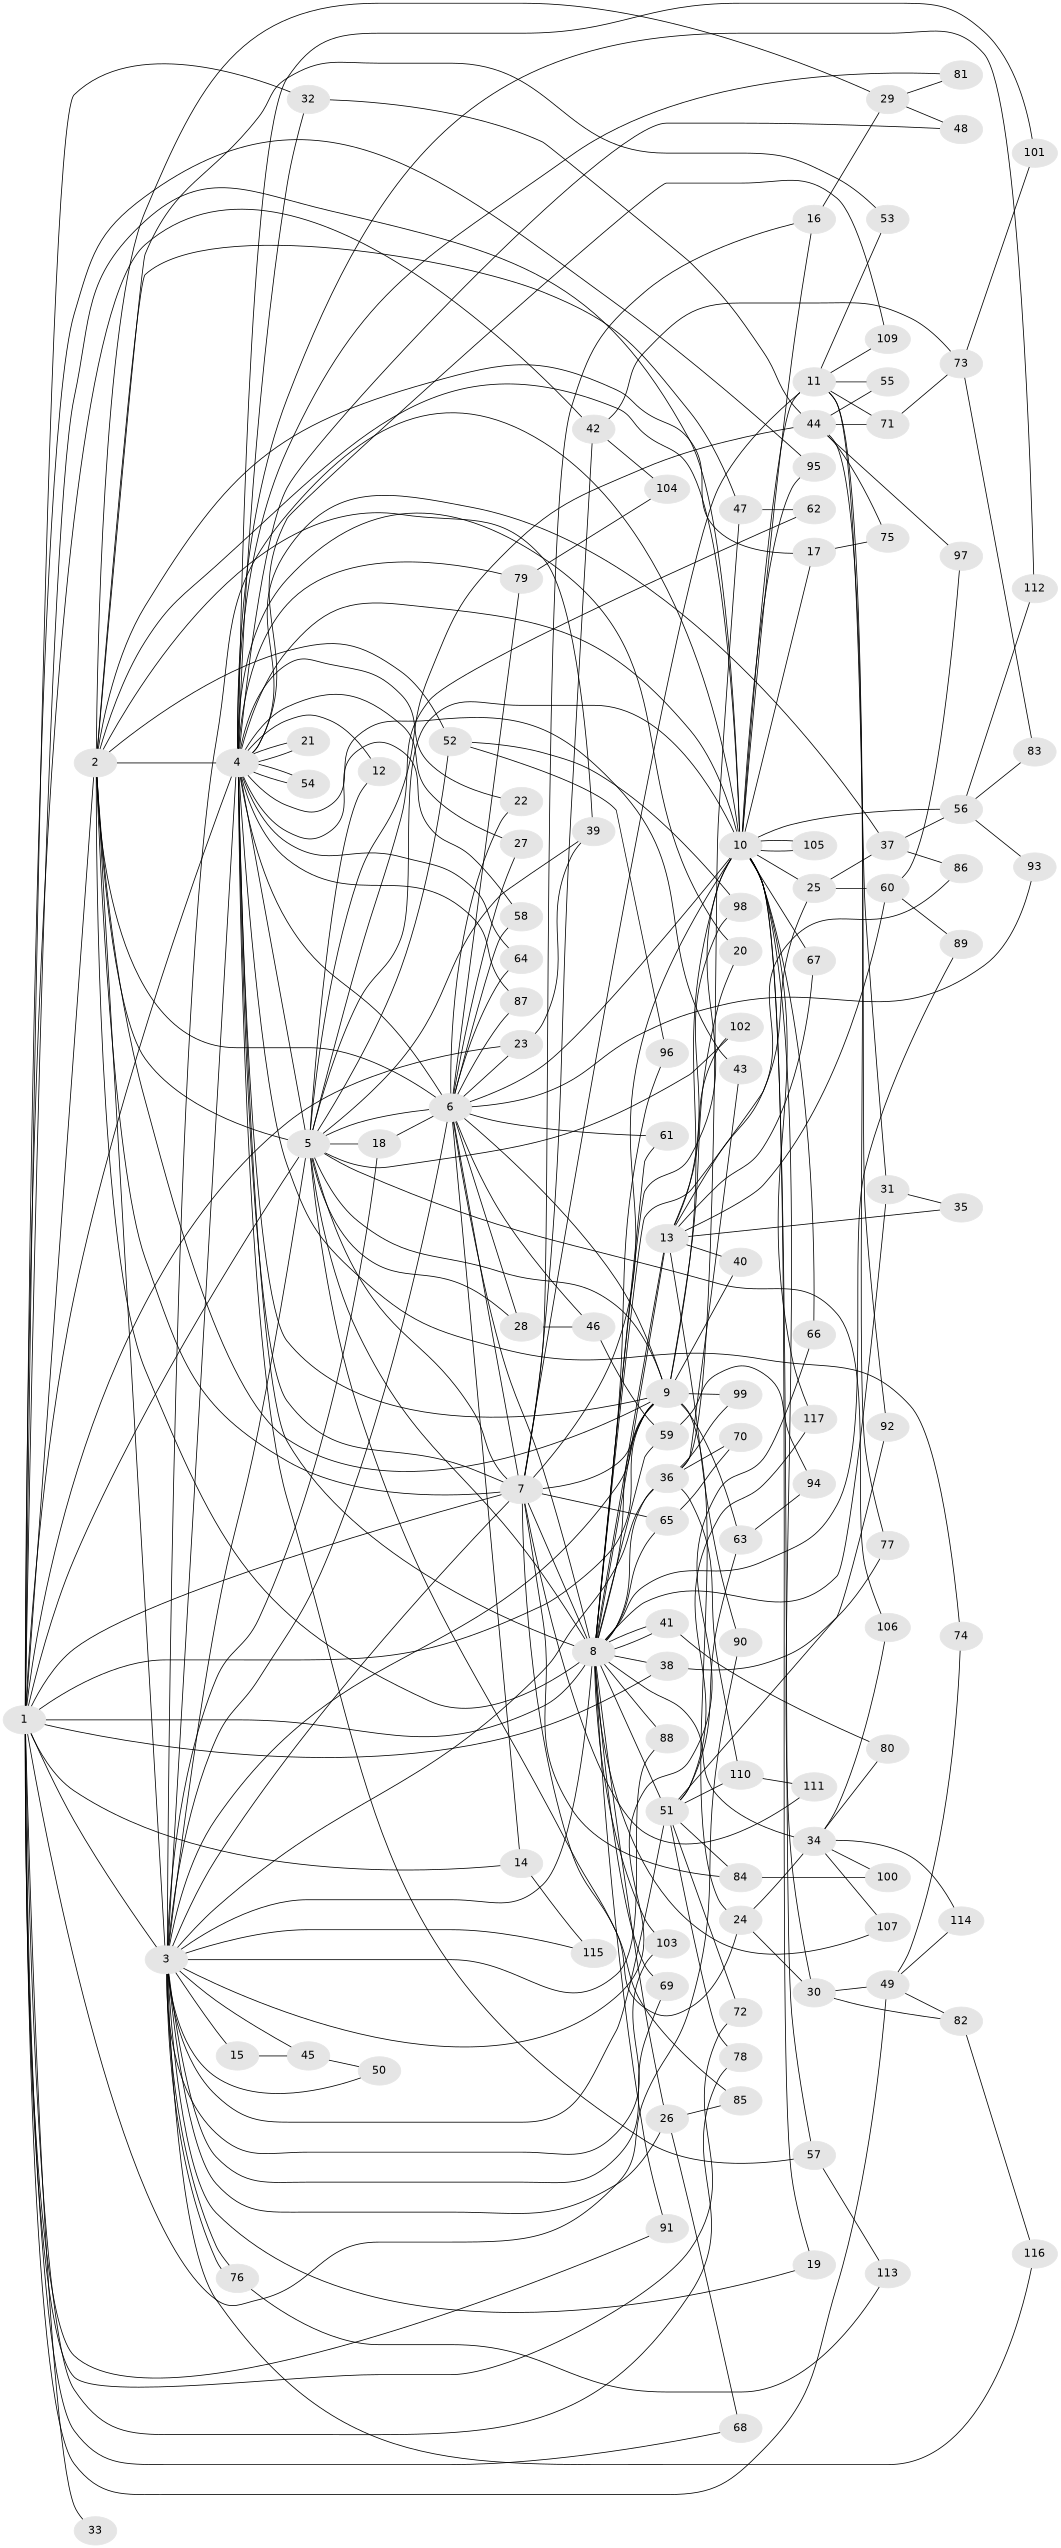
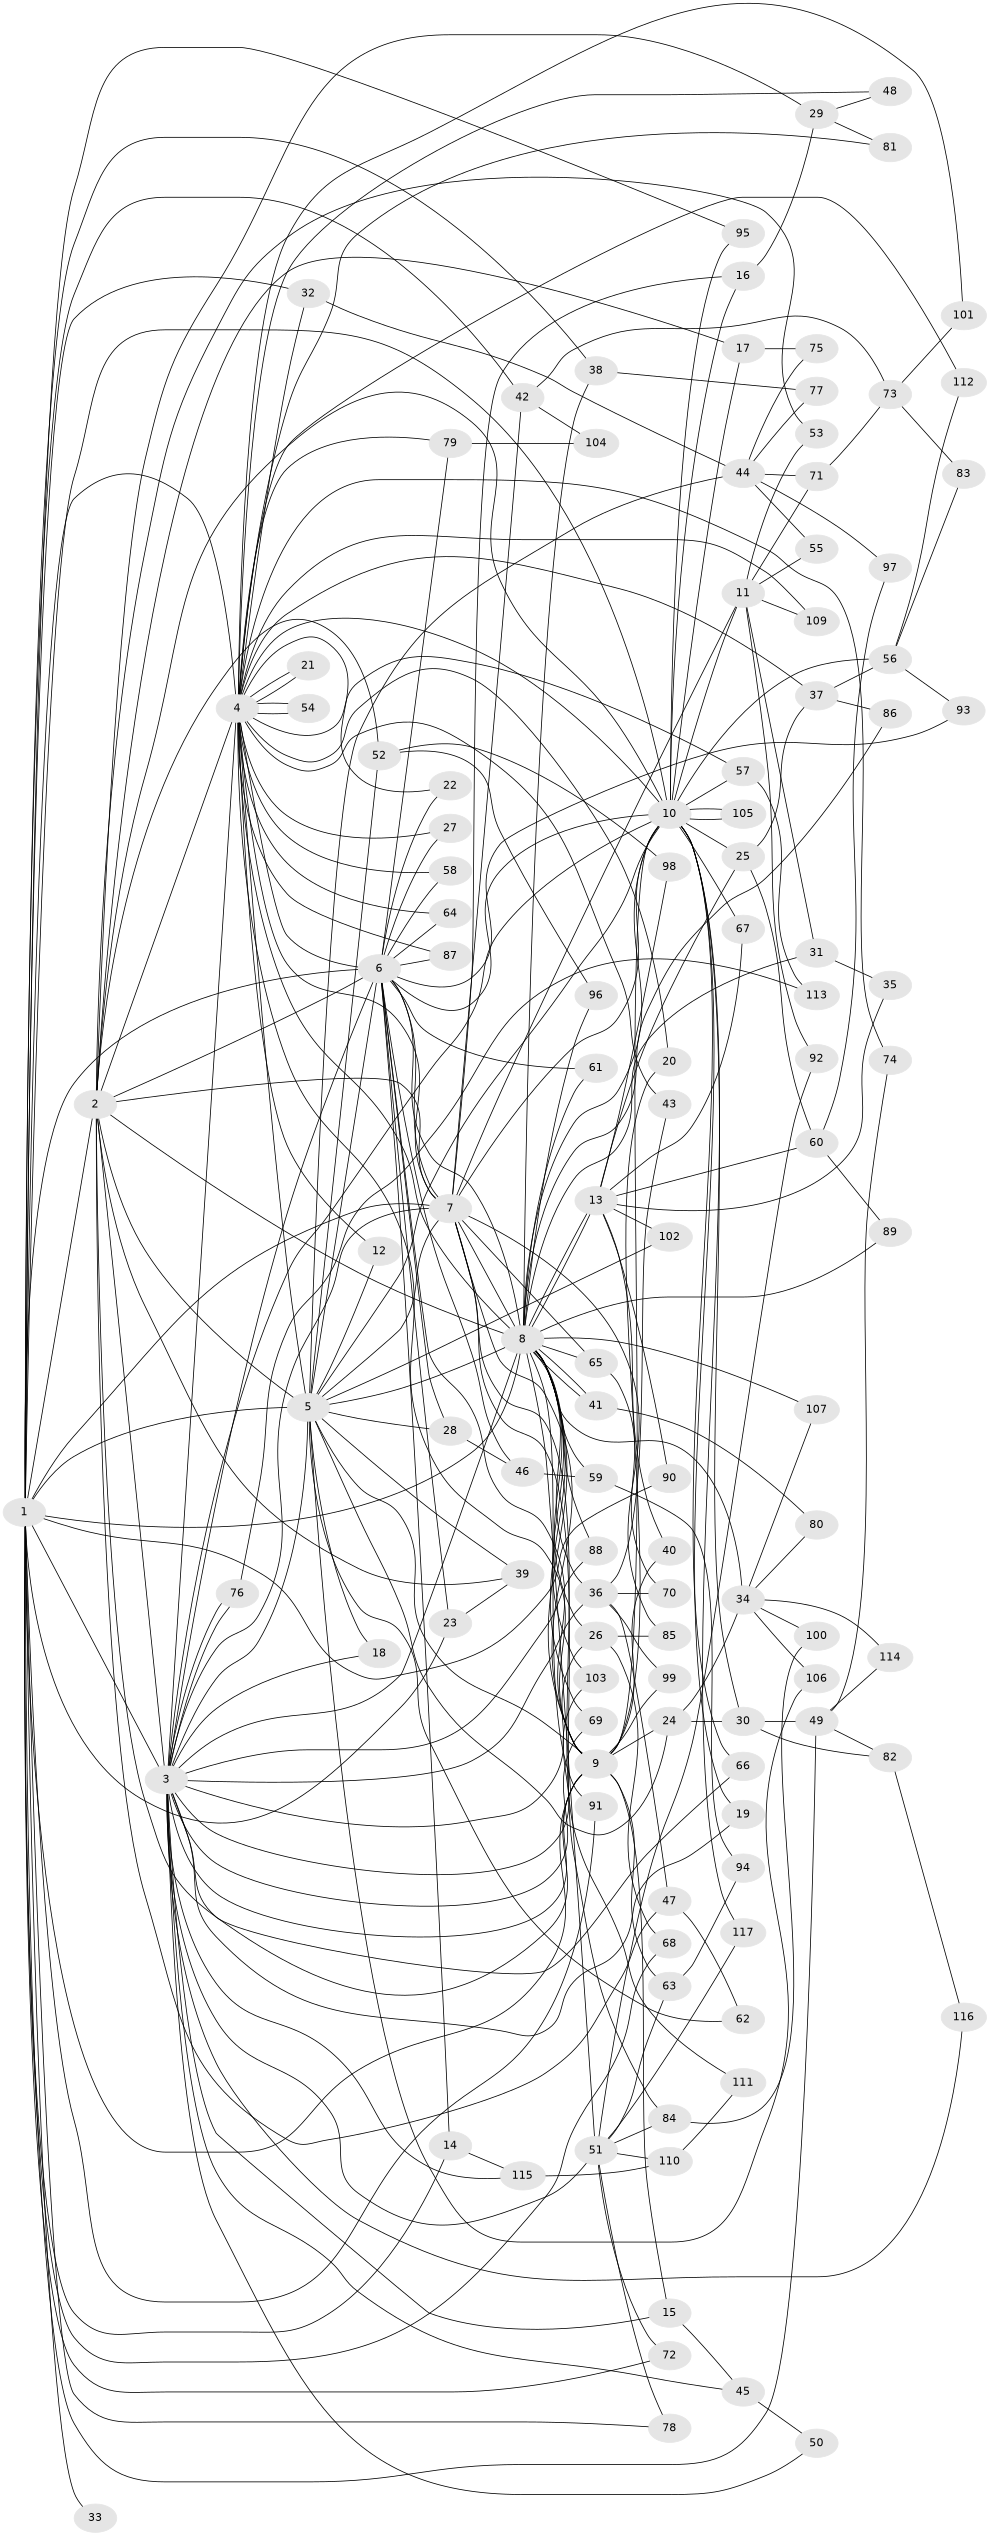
edge "6" -- "18": now "6" -- "1"
edge "36" -- "110": now "115" -- "110"
edge "9" -- "15": added
